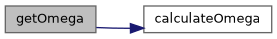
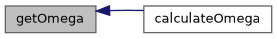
edge "getOmega" -> "calculateOmega": reversed
